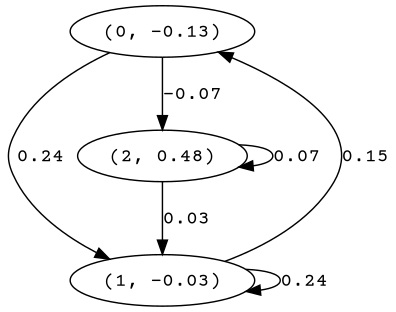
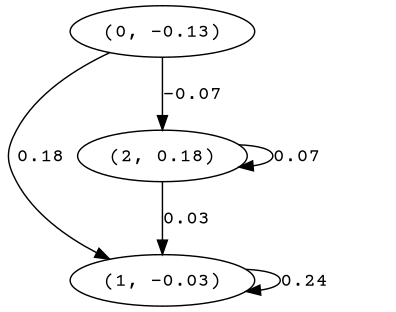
edge "(0, -0.13)" -> "(1, -0.03)": label "0.24" -> "0.18"
node "(2, 0.48)": label "(2, 0.48)" -> "(2, 0.18)"
edge "(1, -0.03)" -> "(0, -0.13)": removed, label "0.15"
